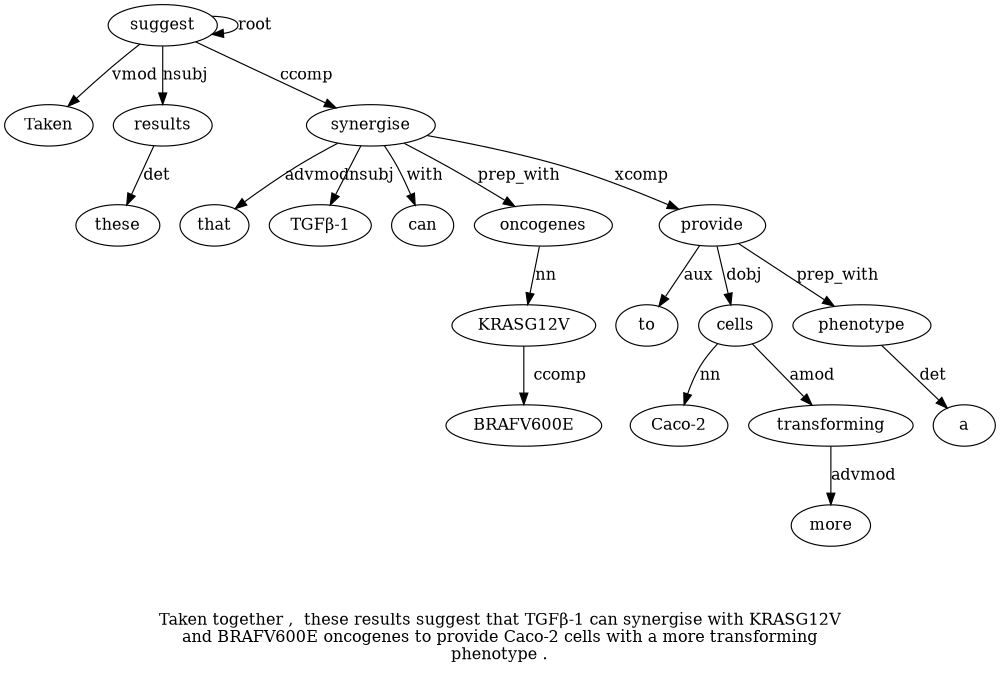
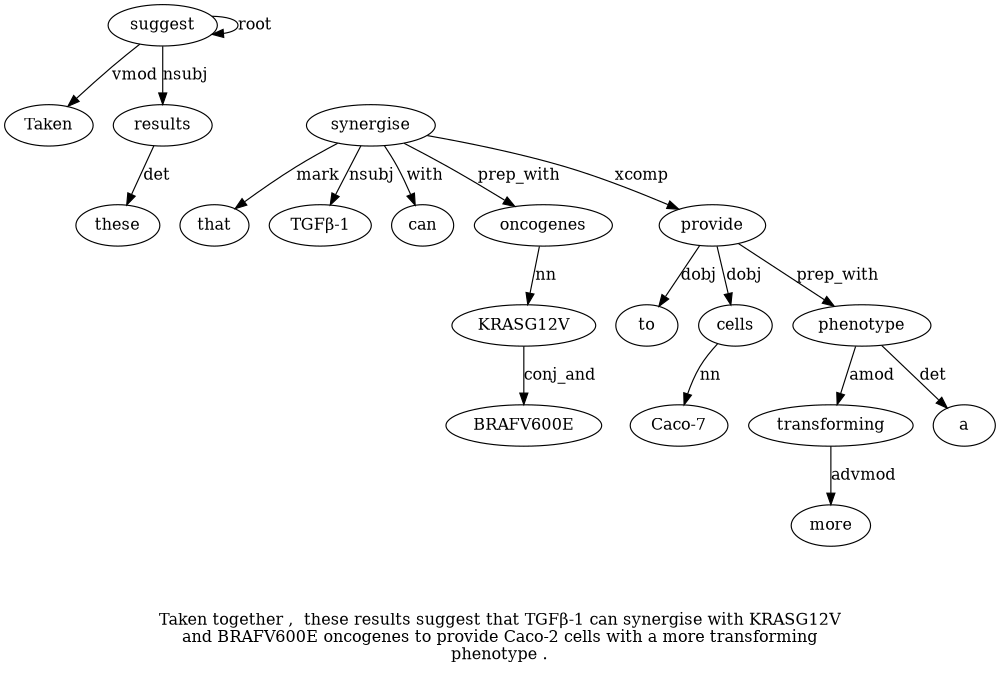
edge "suggest" -> "synergise": removed, label "ccomp"
edge "synergise" -> "that": label "advmod" -> "mark"
edge "provide" -> "to": label "aux" -> "dobj"
edge "cells" -> "transforming": now "phenotype" -> "transforming"
edge "KRASG12V" -> "BRAFV600E": label "ccomp" -> "conj_and"
node "Caco-2": label "Caco-2" -> "Caco-7"
